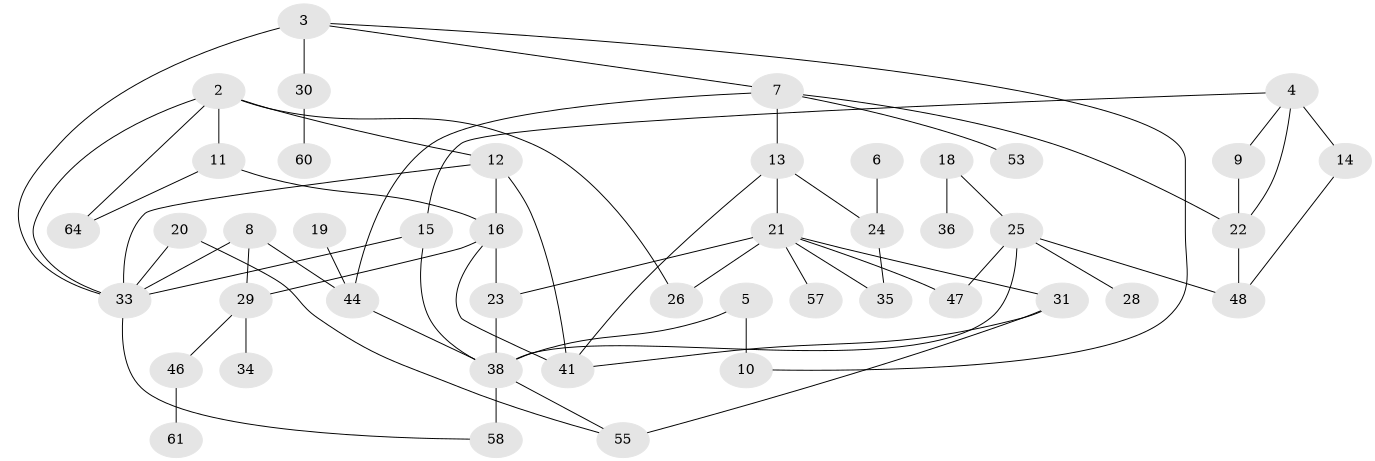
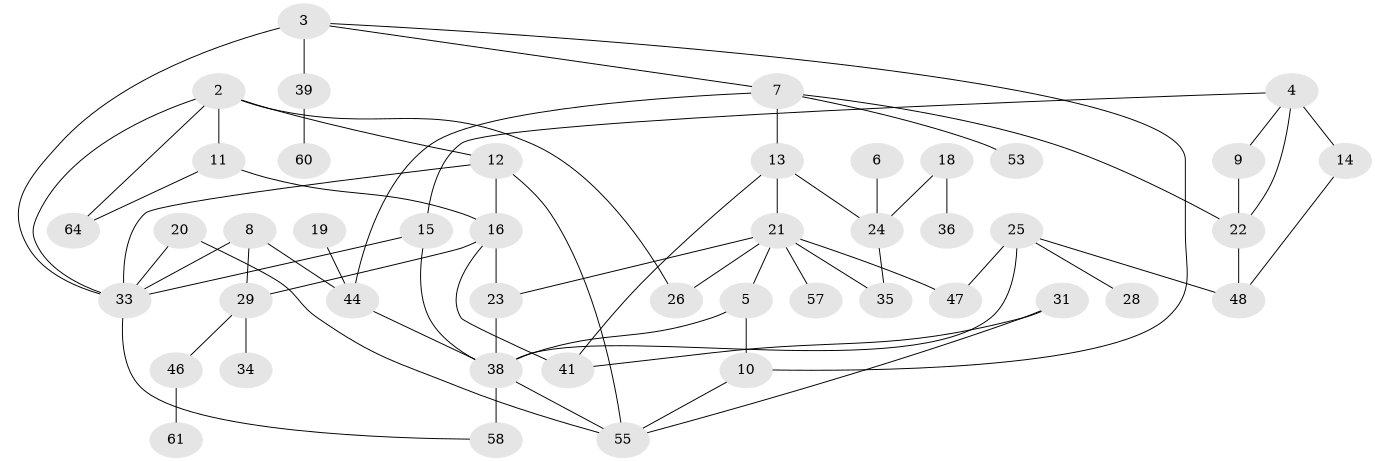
node "30": label "30" -> "39"
edge "18" -- "25": now "18" -- "24"
edge "12" -- "41": now "12" -- "55"
edge "21" -- "31": now "21" -- "5"
edge "10" -- "55": added
